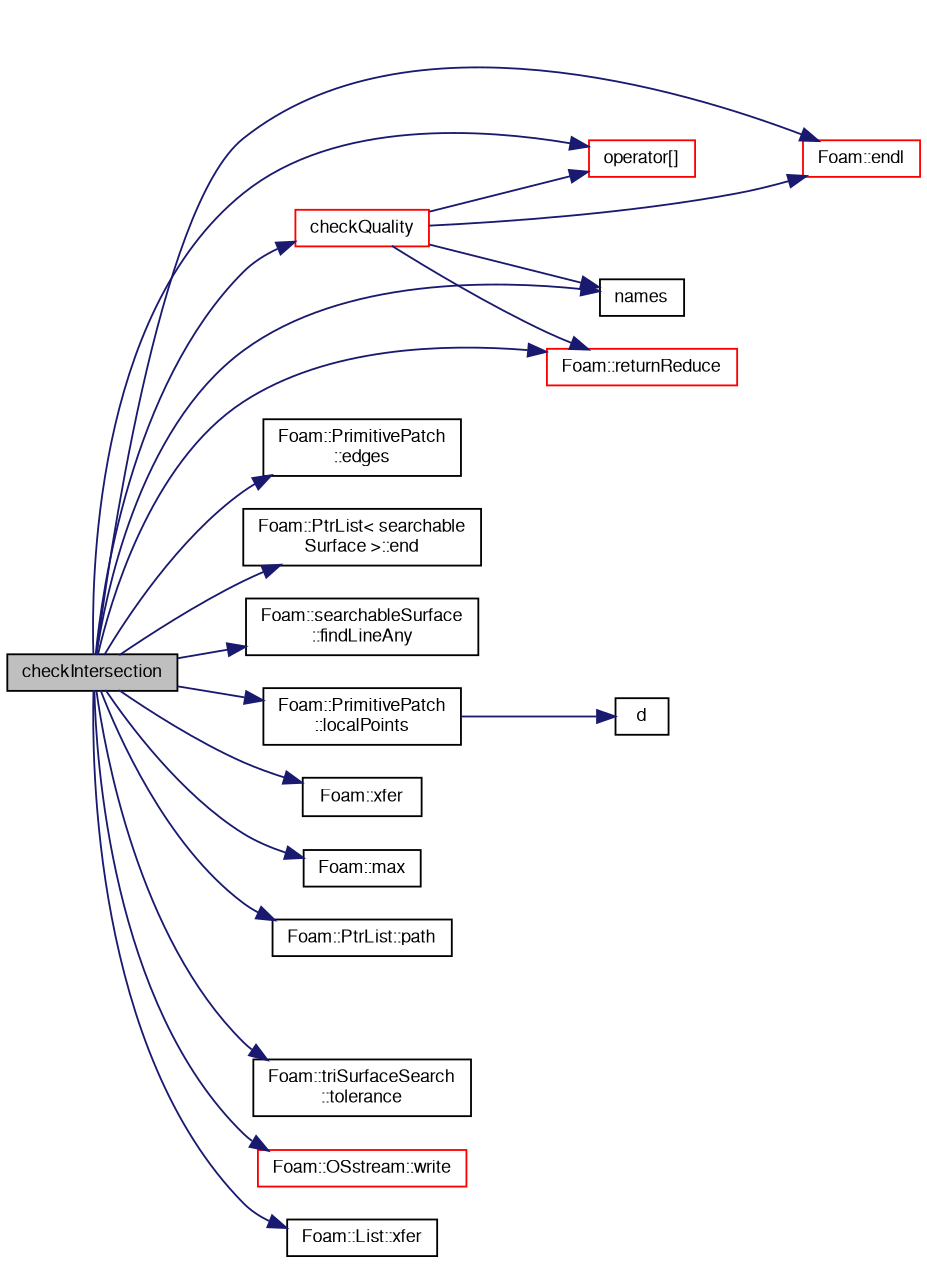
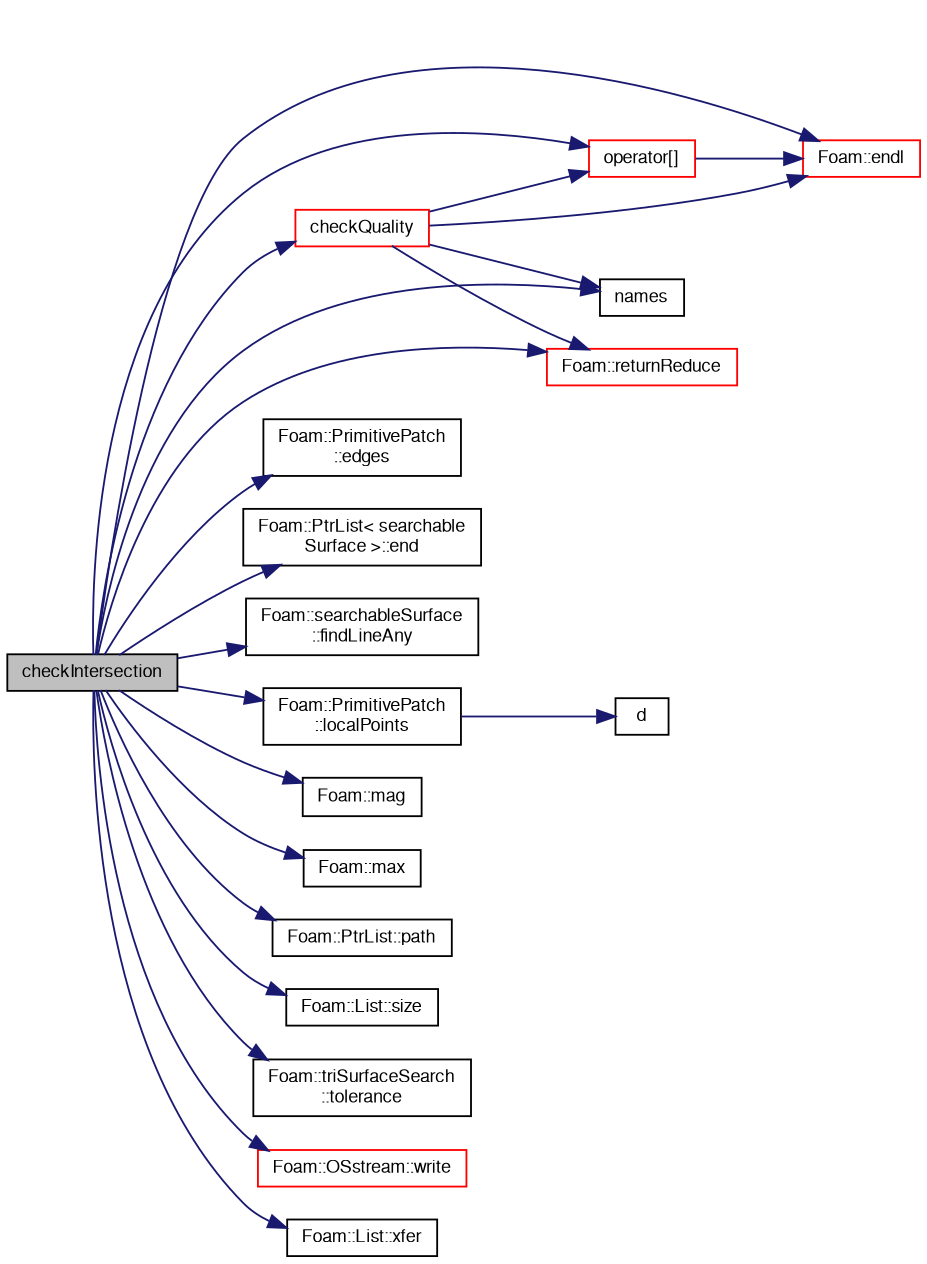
edge "operator[]" -> "Foam::endl": added
node "Foam::xfer": label "Foam::xfer" -> "Foam::mag"
node "Foam::List::size": added
